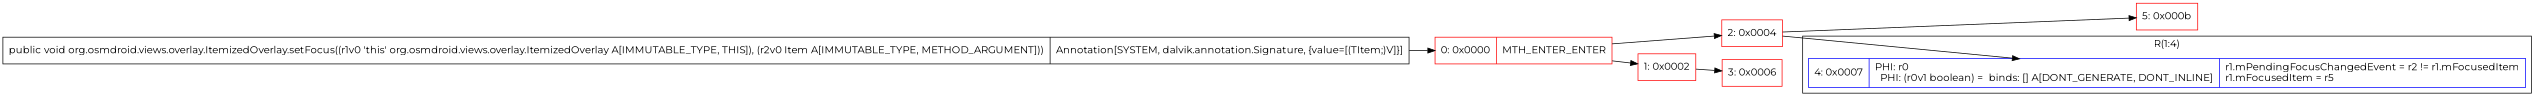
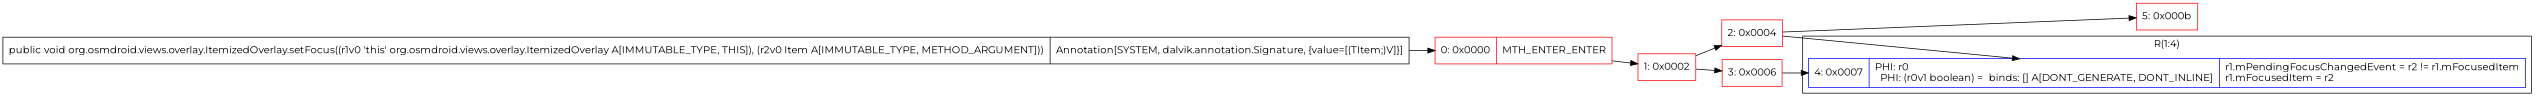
edge "0: 0x0000" -> "2: 0x0004": now "1: 0x0002" -> "2: 0x0004"
edge "3: 0x0006" -> "4: 0x0007": added
node "4: 0x0007": text "r1.mFocusedItem = r5" -> "r1.mFocusedItem = r2"
